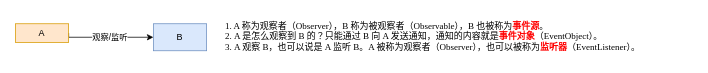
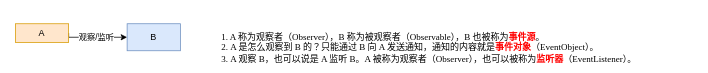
node "1. A 称为观察者（Observer），B 称为被观察者（Observable），B 也被称为事件源。 2. A 是怎么观察到 B 的？只能通过 B 向 A 发送通知，通知的内容就是事件对象（EventObject）。 3. A 观察 B，也可以说是 A 监听 B。A 被称为观察者（Observer），也可以被称为监听器（EventListener）。": moved (458, 36) -> (454, 47)
node "B": moved (180, 37) -> (154, 37)
